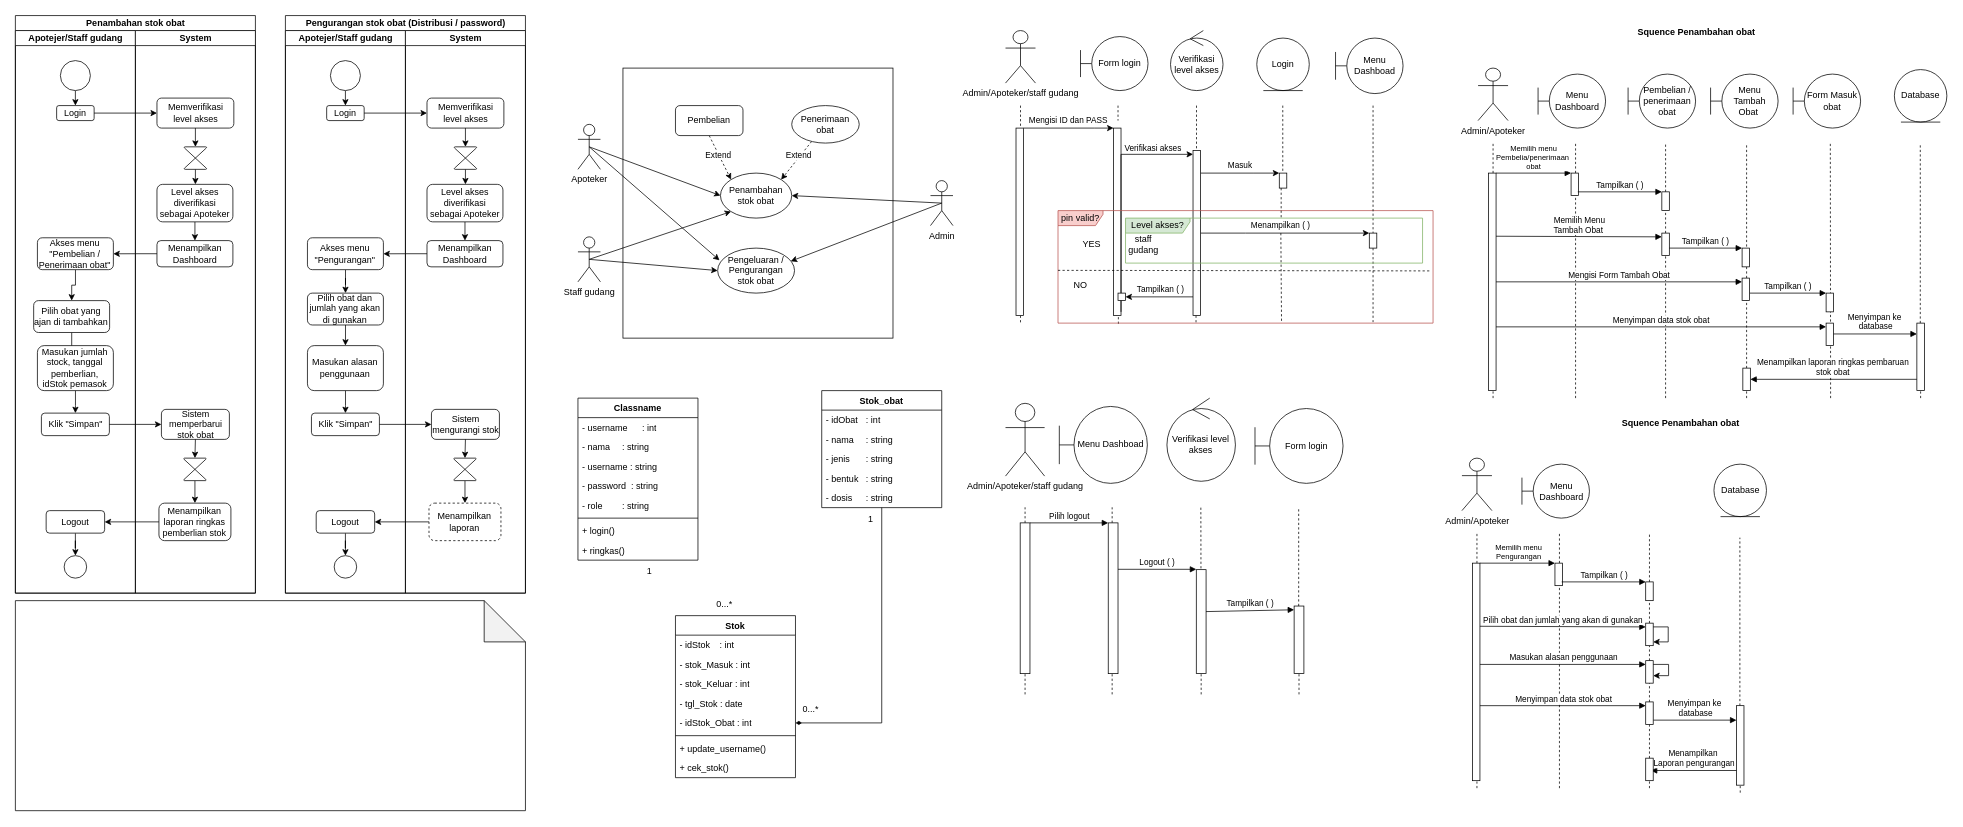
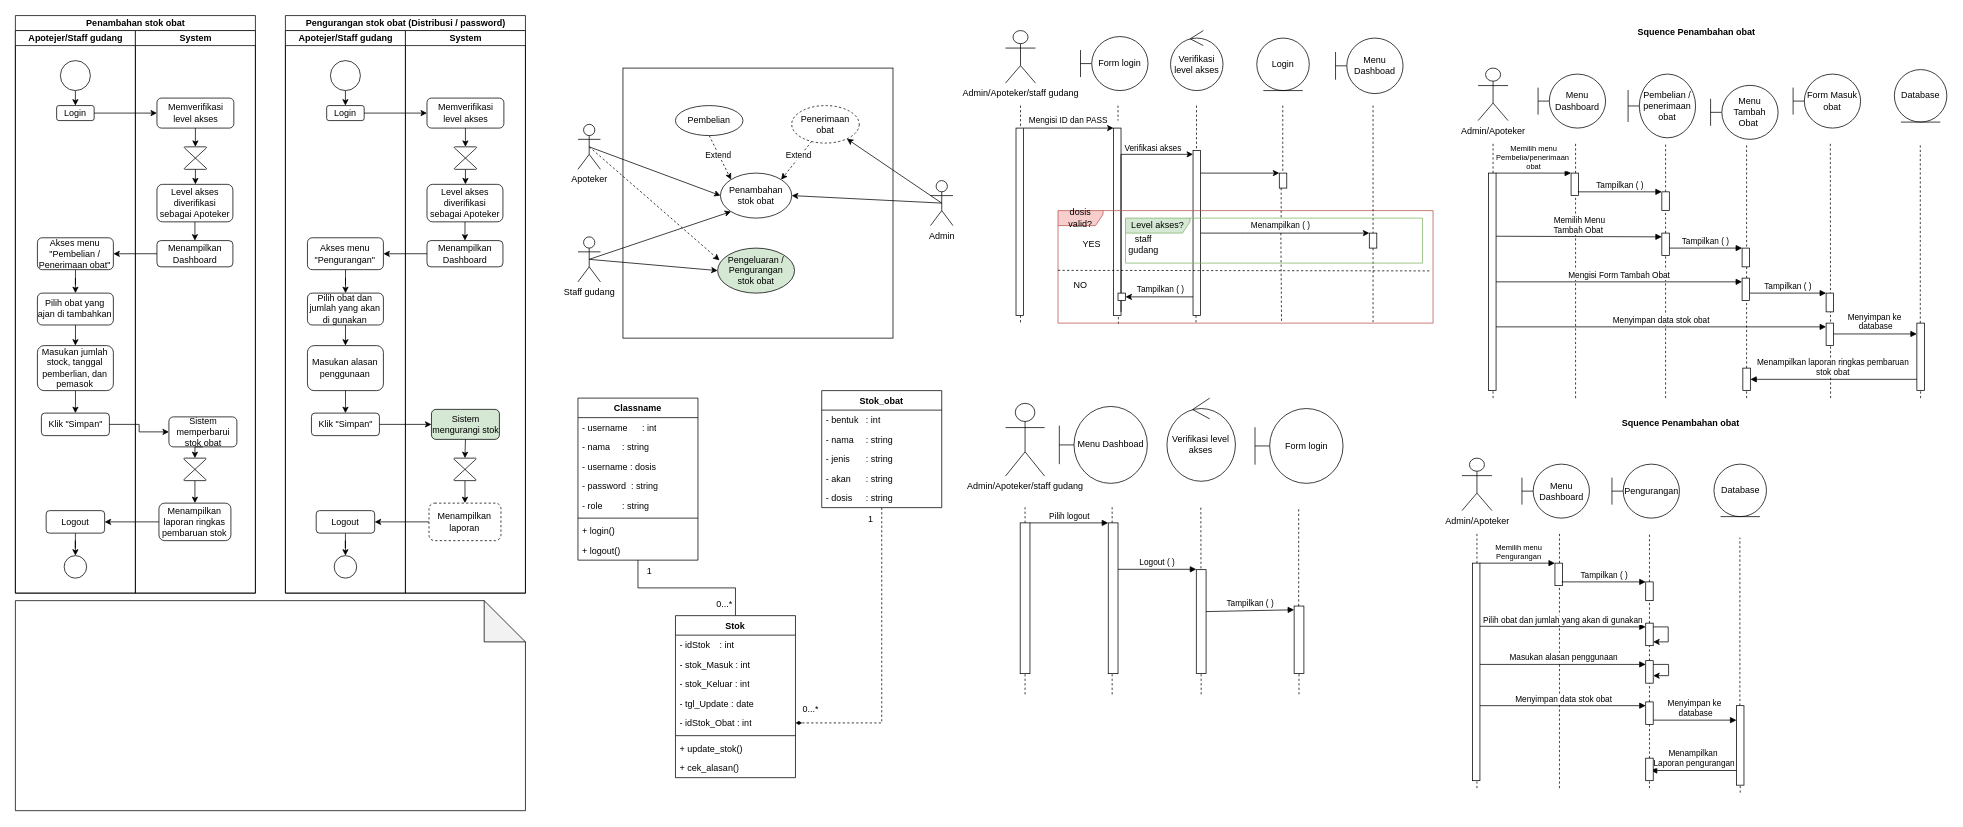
node "Pembelian / penerimaan obat": size 68x54 -> 68x64
node "Menu Tambah Obat": moved (1744, 101) -> (1744, 112)
node "Pembelian": shape rounded rectangle -> ellipse
node "Penerimaan obat": style solid -> dashed
node "Masuk": removed
edge "Apoteker" -> "Pengeluaran / Pengurangan stok obat": style solid -> dashed
node "pin valid?": label "pin valid?" -> "dosis valid?"
edge "Admin" -> "Pengeluaran / Pengurangan stok obat": now "Admin" -> "Penerimaan obat"
node "Pengeluaran / Pengurangan stok obat": fillcolor #ffffff -> #d5e8d4
node "Pilih obat yang ajan di tambahkan": moved (72, 316) -> (75, 309)
node "Masukan jumlah stock, tanggal pemberlian, idStok pemasok": label "Masukan jumlah stock, tanggal pemberlian, idStok pemasok" -> "Masukan jumlah stock, tanggal pemberlian, dan pemasok"
node "- idObat : int": label "- idObat : int" -> "- bentuk : int"
node "Sistem memperbarui stok obat": moved (195, 424) -> (203, 432)
node "Sistem mengurangi stok": fillcolor #ffffff -> #d5e8d4
node "- username : string": label "- username : string" -> "- username : dosis"
node "- bentuk : string": label "- bentuk : string" -> "- akan : string"
node "Pengurangan": added
node "Menampilkan laporan ringkas pemberlian stok": label "Menampilkan laporan ringkas pemberlian stok" -> "Menampilkan laporan ringkas pembaruan stok"
node "+ ringkas()": label "+ ringkas()" -> "+ logout()"
edge "Classname" -- "Stok": added
edge "Stok_obat" -> "- idStok_Obat : int": style solid -> dashed
node "- tgl_Stok : date": label "- tgl_Stok : date" -> "- tgl_Update : date"
node "+ update_username()": label "+ update_username()" -> "+ update_stok()"
node "+ cek_stok()": label "+ cek_stok()" -> "+ cek_alasan()"
